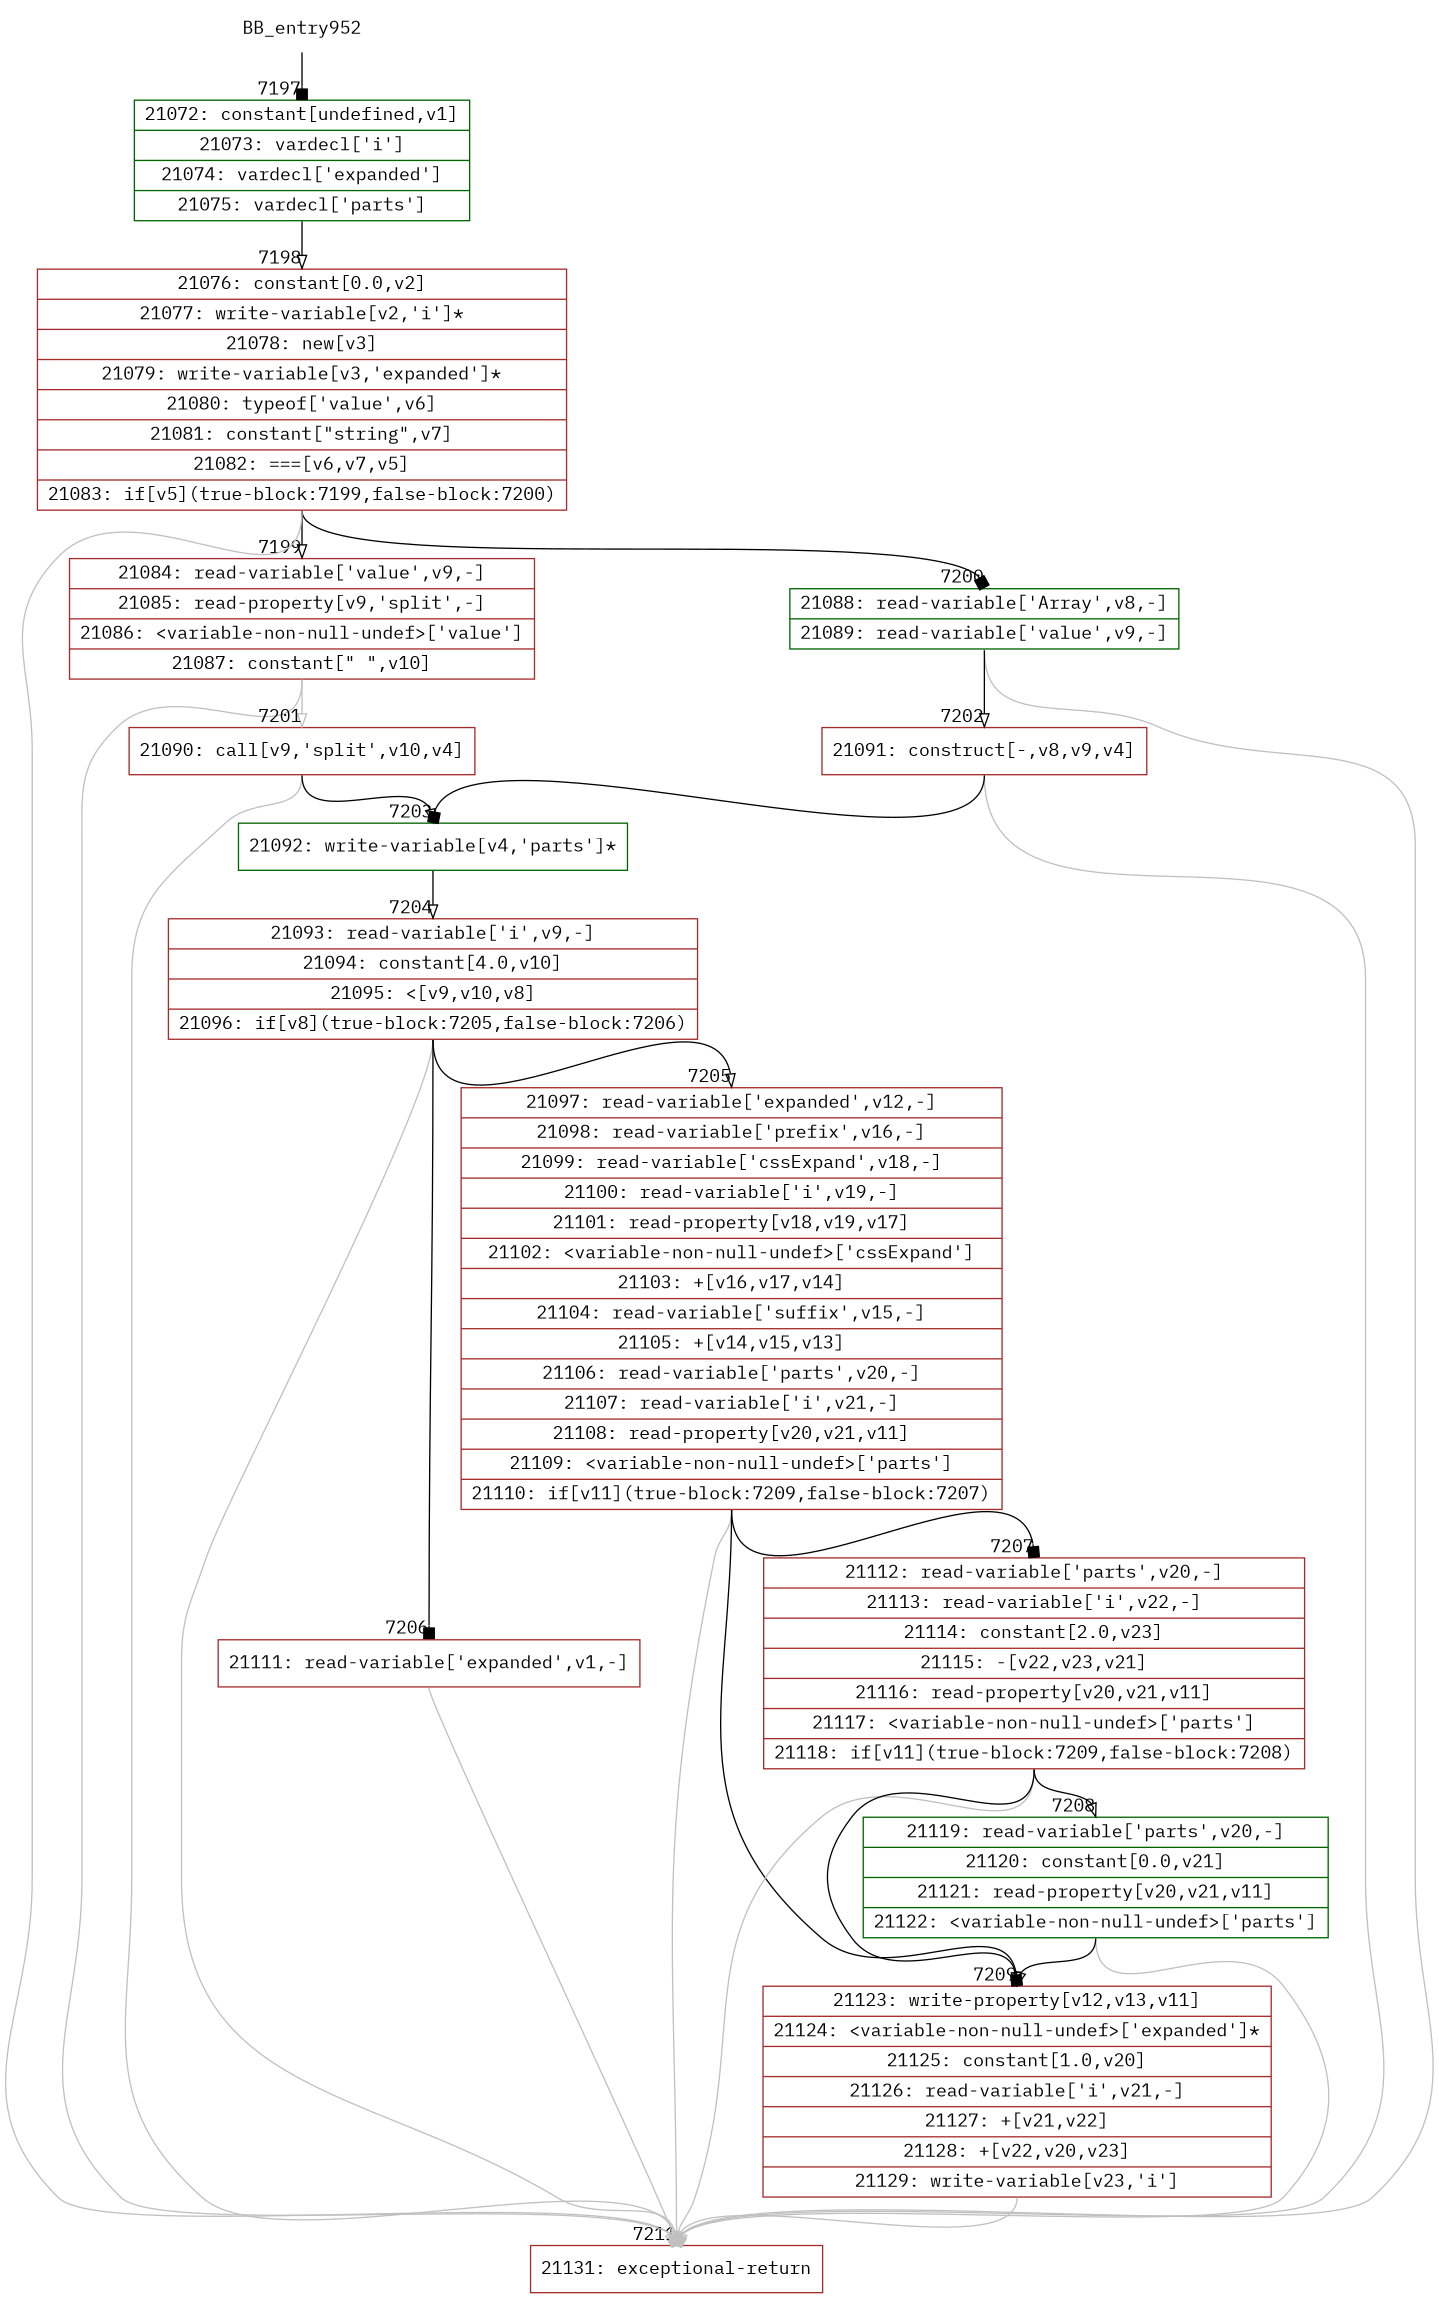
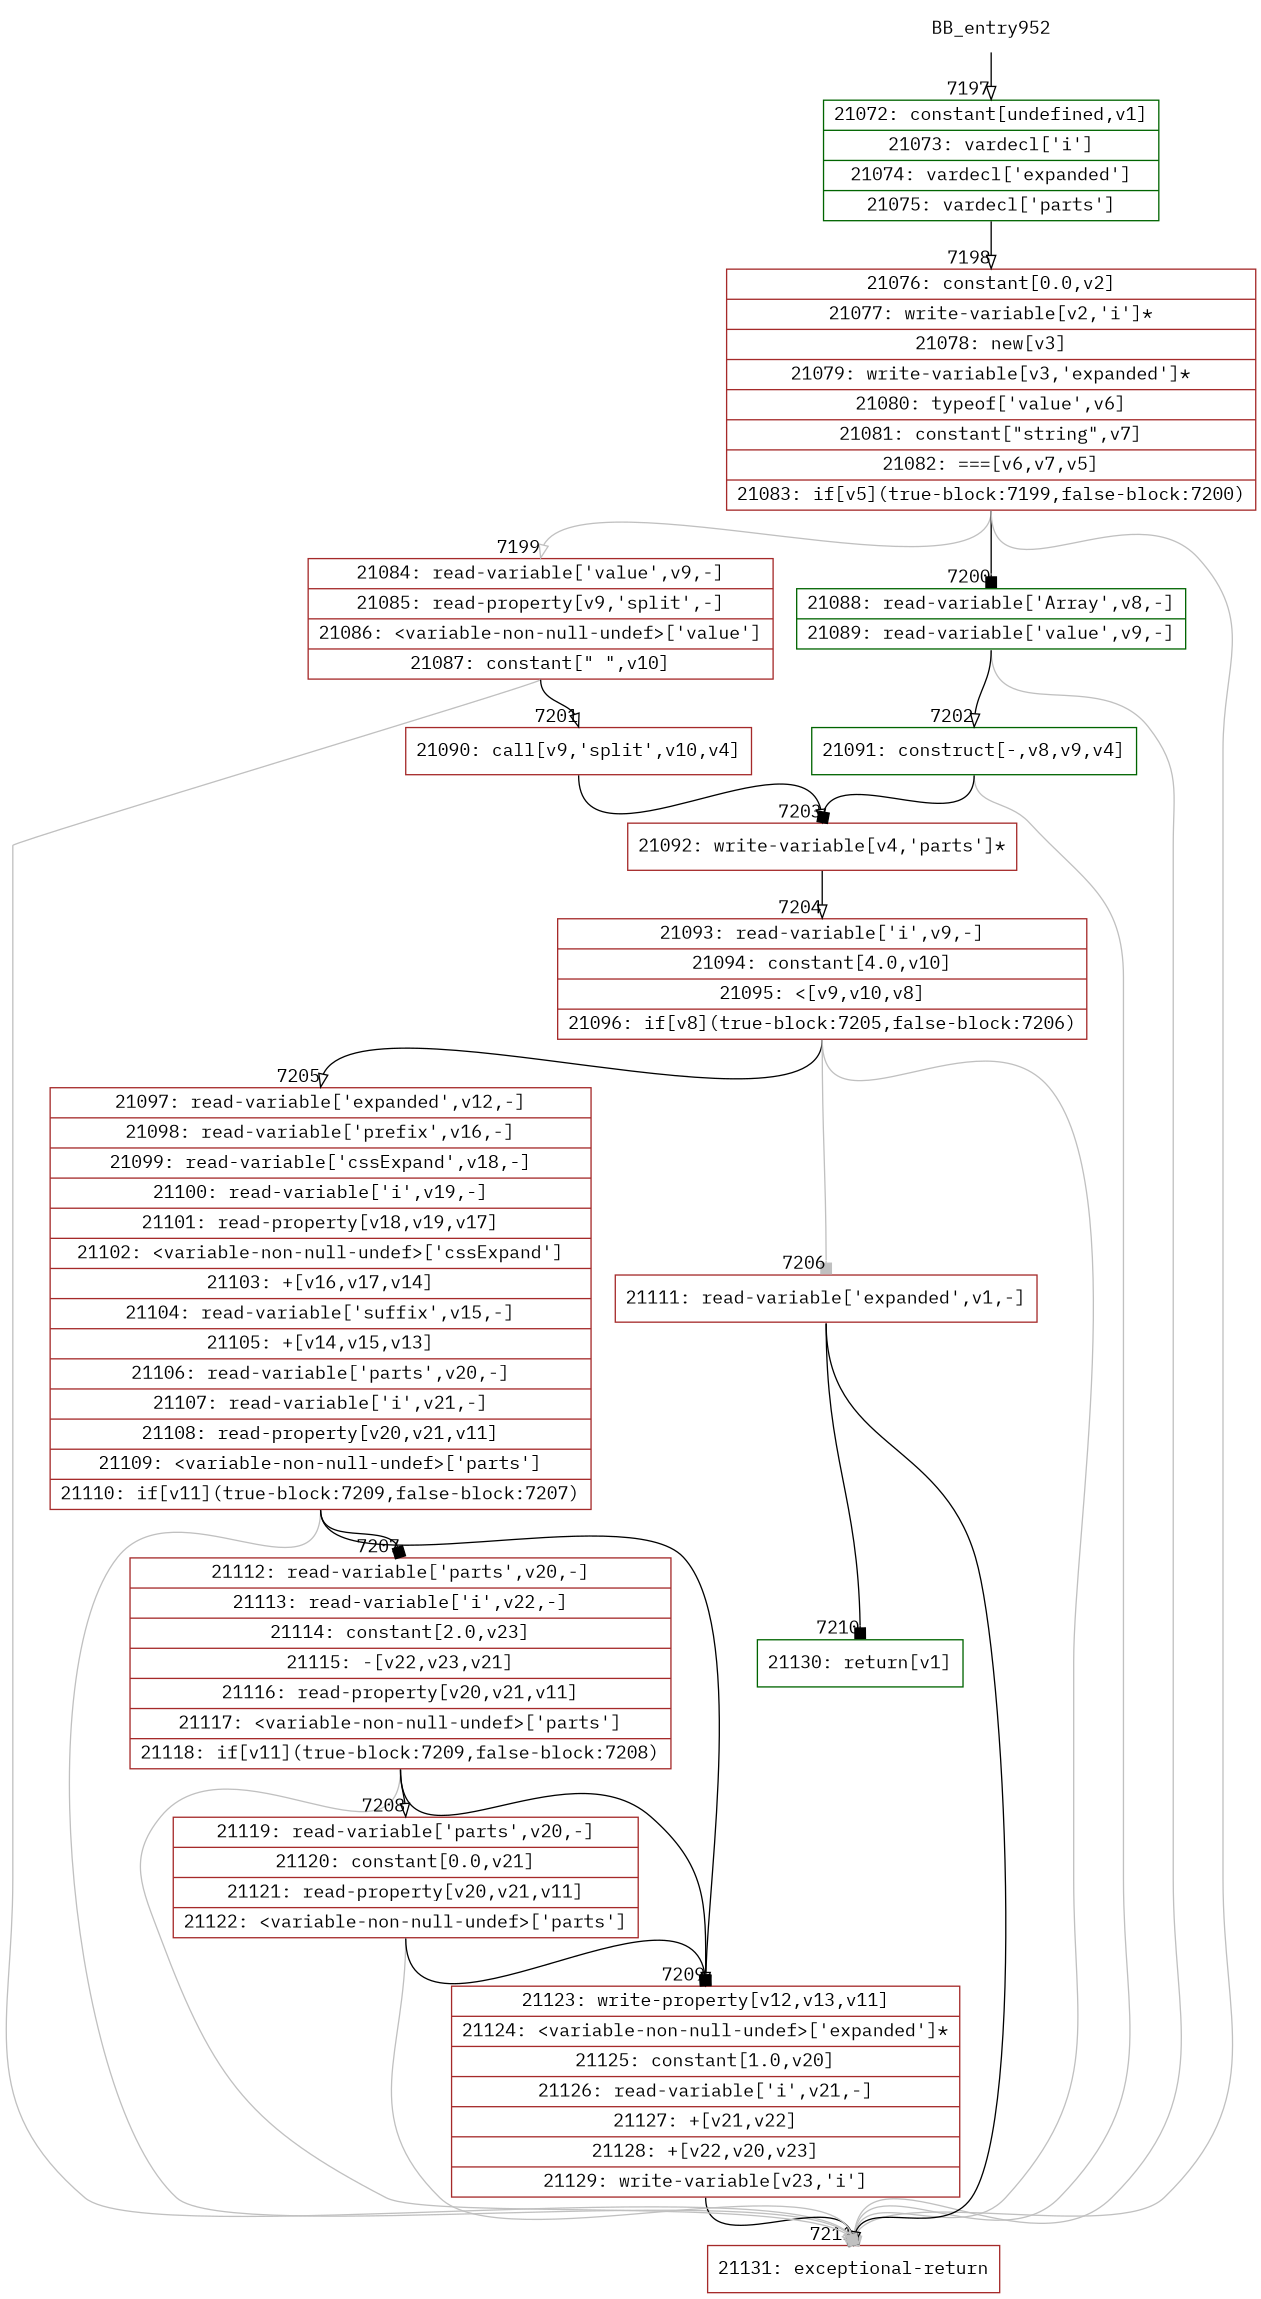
edge "BB_entry952" -> "21072: constant[undefined,v1]": arrowhead box -> onormal
edge "21076: constant[0.0,v2]" -> "21084: read-variable['value',v9,-]": color black -> gray
edge "21084: read-variable['value',v9,-]" -> "21090: call[v9,'split',v10,v4]": color gray -> black
node "21091: construct[-,v8,v9,v4]": color brown -> darkgreen
node "21092: write-variable[v4,'parts']*": color darkgreen -> brown
edge "21093: read-variable['i',v9,-]" -> "21111: read-variable['expanded',v1,-]": color black -> gray
node "21130: return[v1]": added
edge "21090: call[v9,'split',v10,v4]" -> "21131: exceptional-return": removed
edge "21097: read-variable['expanded',v12,-]" -> "21123: write-property[v12,v13,v11]": arrowhead onormal -> box
edge "21112: read-variable['parts',v20,-]" -> "21123: write-property[v12,v13,v11]": arrowhead box -> onormal
node "21119: read-variable['parts',v20,-]": color darkgreen -> brown
edge "21111: read-variable['expanded',v1,-]" -> "21131: exceptional-return": color gray -> black
edge "21119: read-variable['parts',v20,-]" -> "21123: write-property[v12,v13,v11]": arrowhead onormal -> box
edge "21123: write-property[v12,v13,v11]" -> "21131: exceptional-return": color gray -> black
